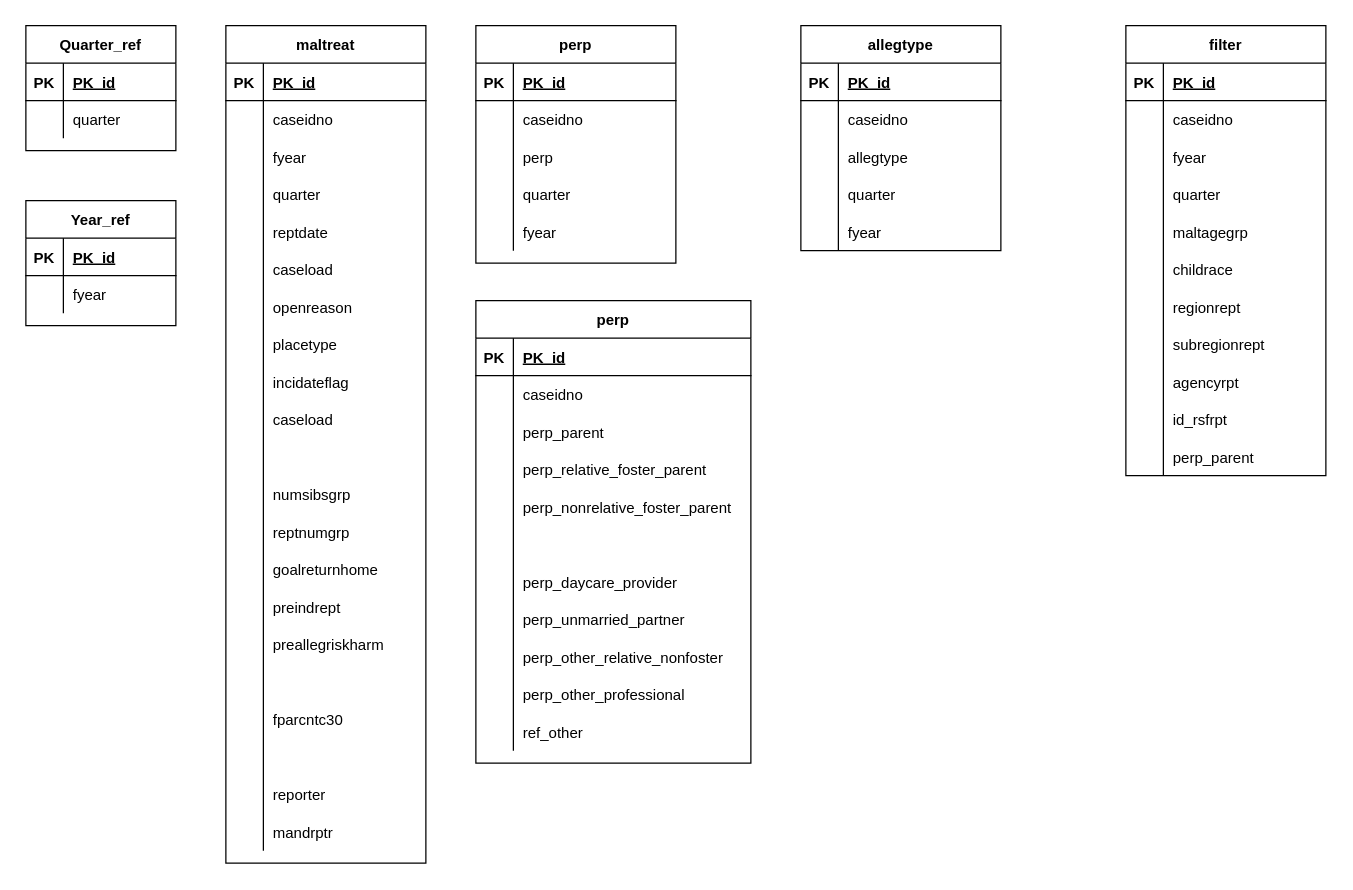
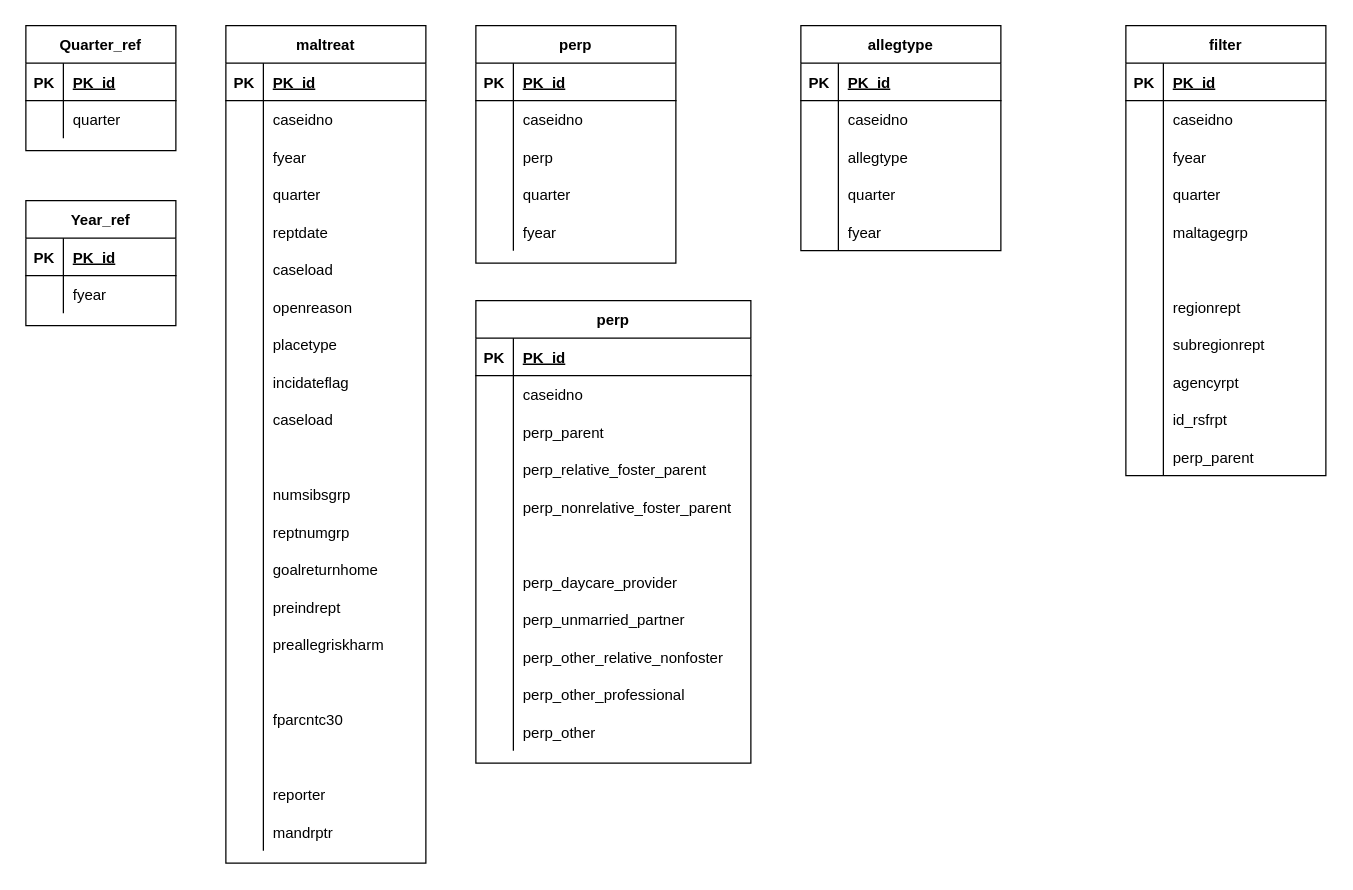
node "childrace": removed
node "ref_other": label "ref_other" -> "perp_other"
